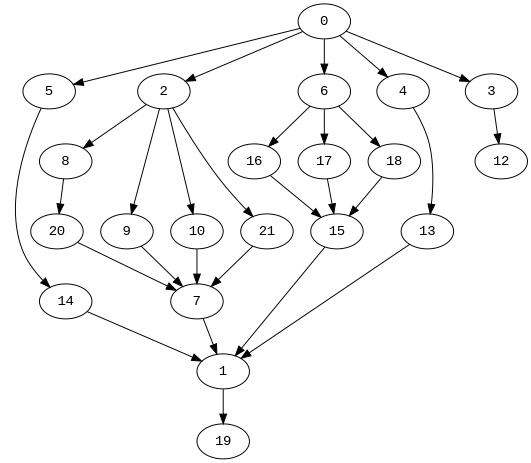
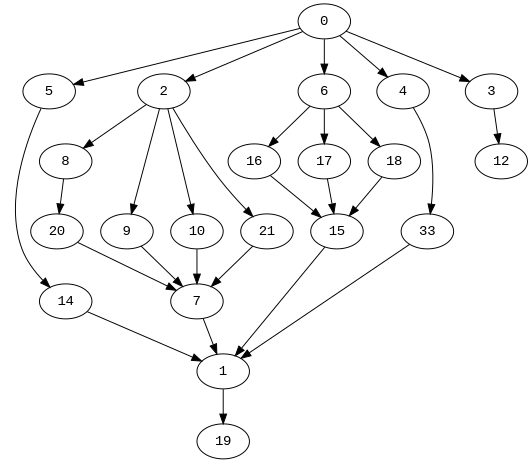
node "13": label "13" -> "33"
